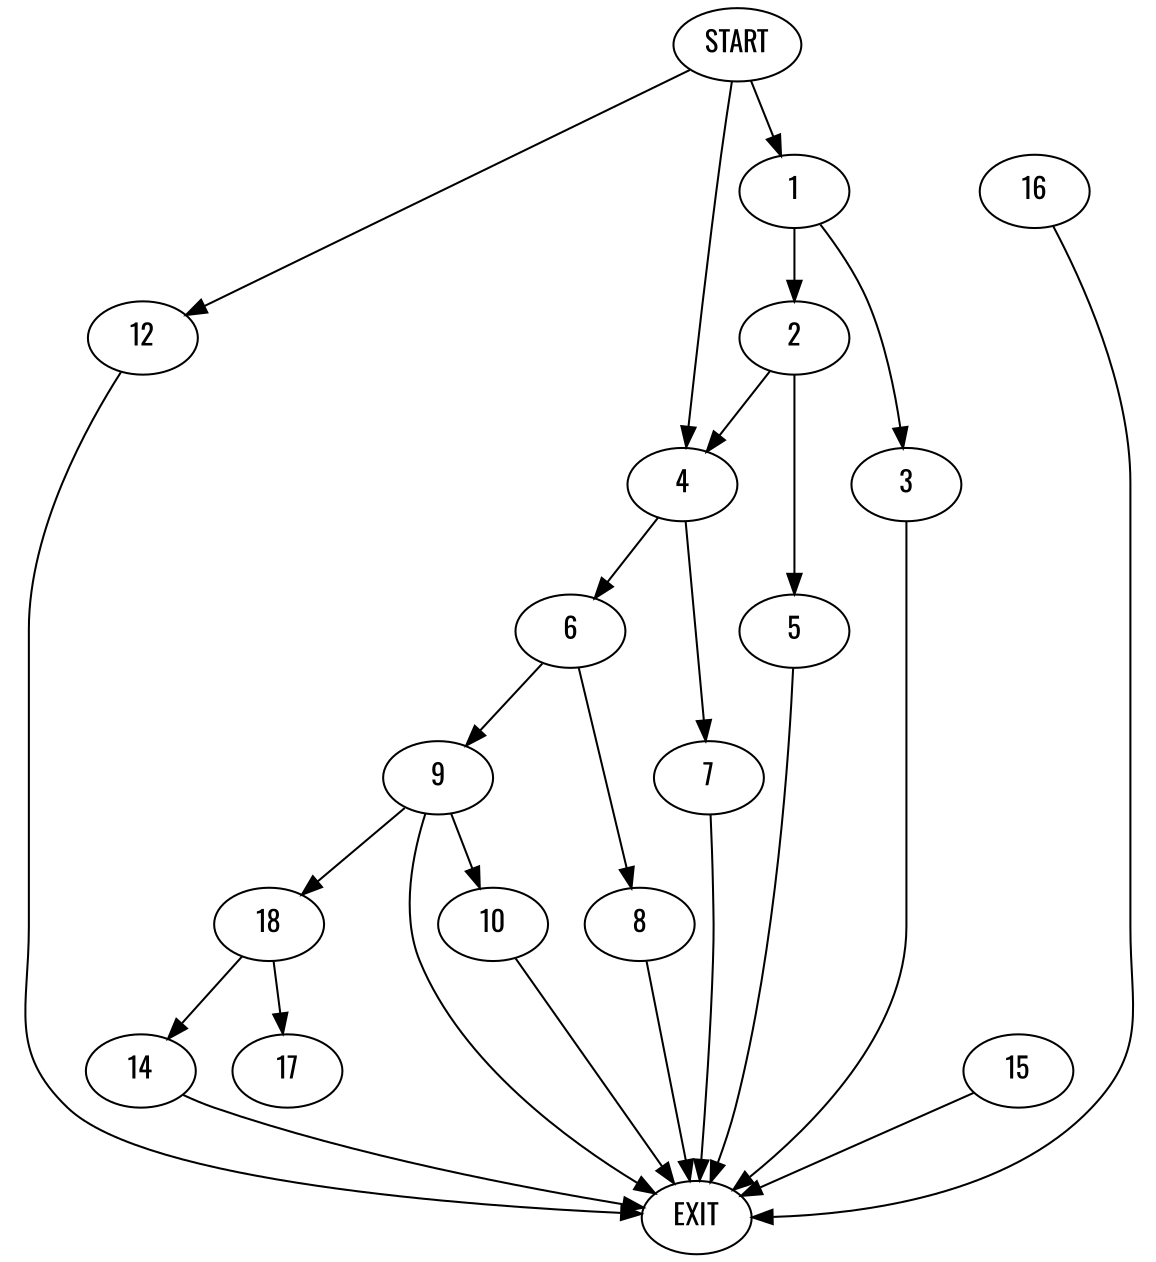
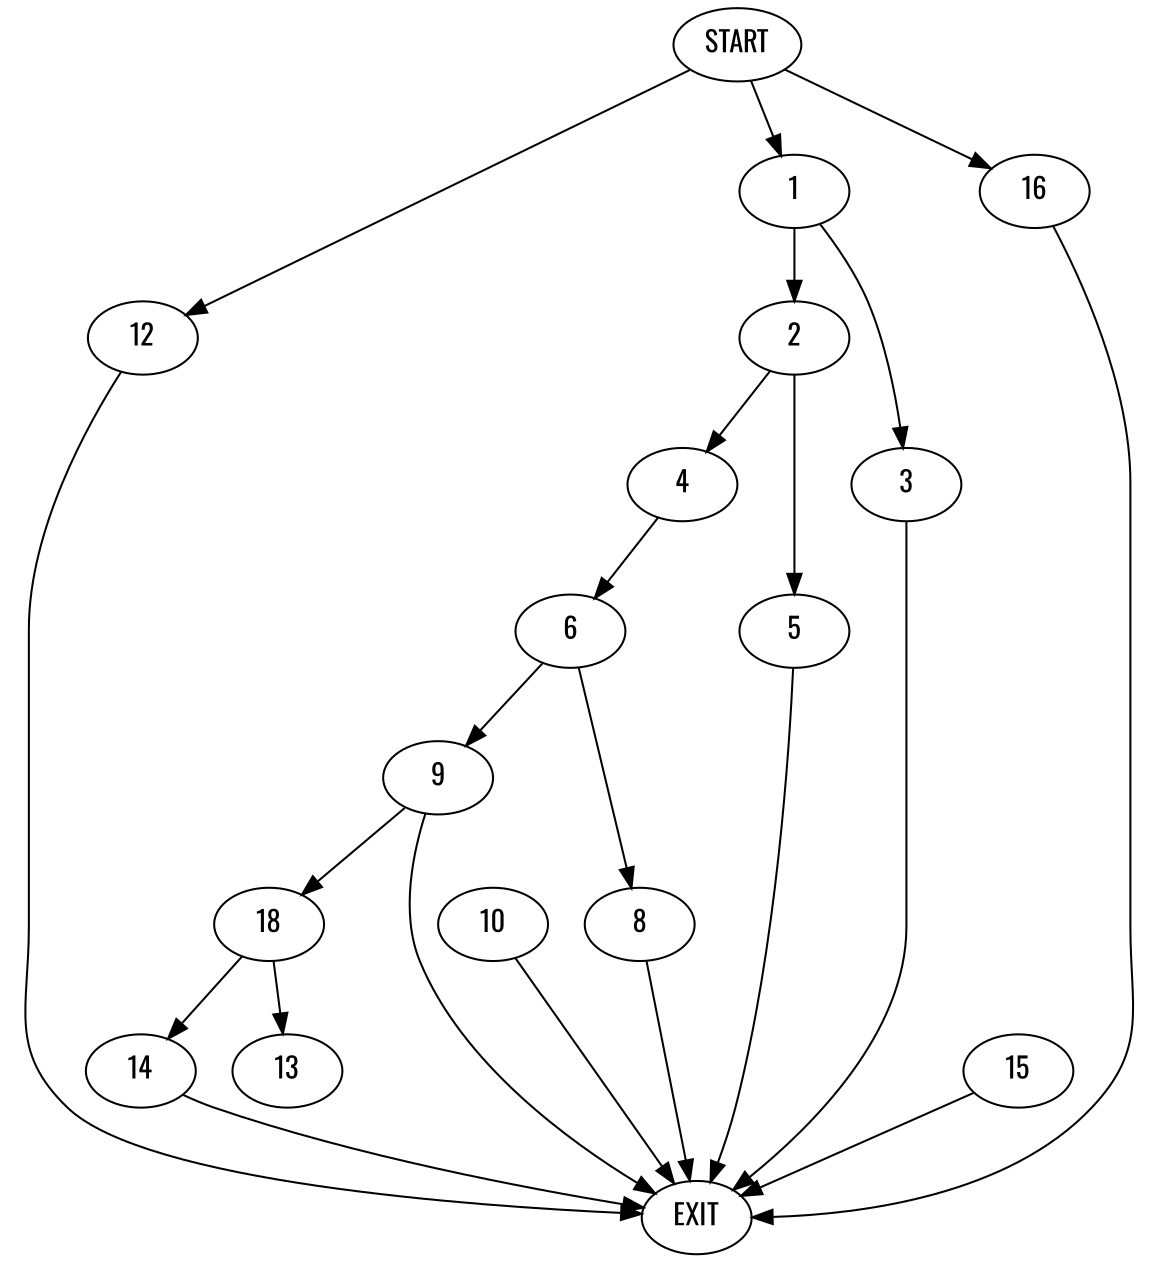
edge "START" -> "4": now "START" -> "16"
node "7": removed
edge "9" -> "10": removed
node "17": label "17" -> "13"
